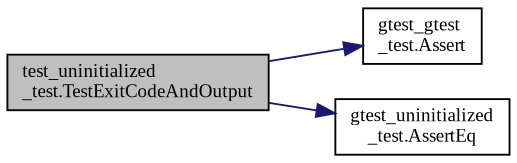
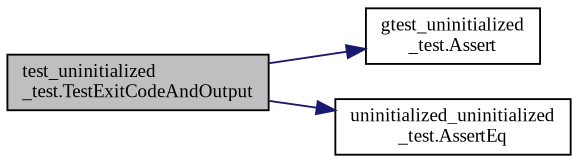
node "gtest_gtest _test.Assert": label "gtest_gtest _test.Assert" -> "gtest_uninitialized _test.Assert"
node "gtest_uninitialized _test.AssertEq": label "gtest_uninitialized _test.AssertEq" -> "uninitialized_uninitialized _test.AssertEq"
